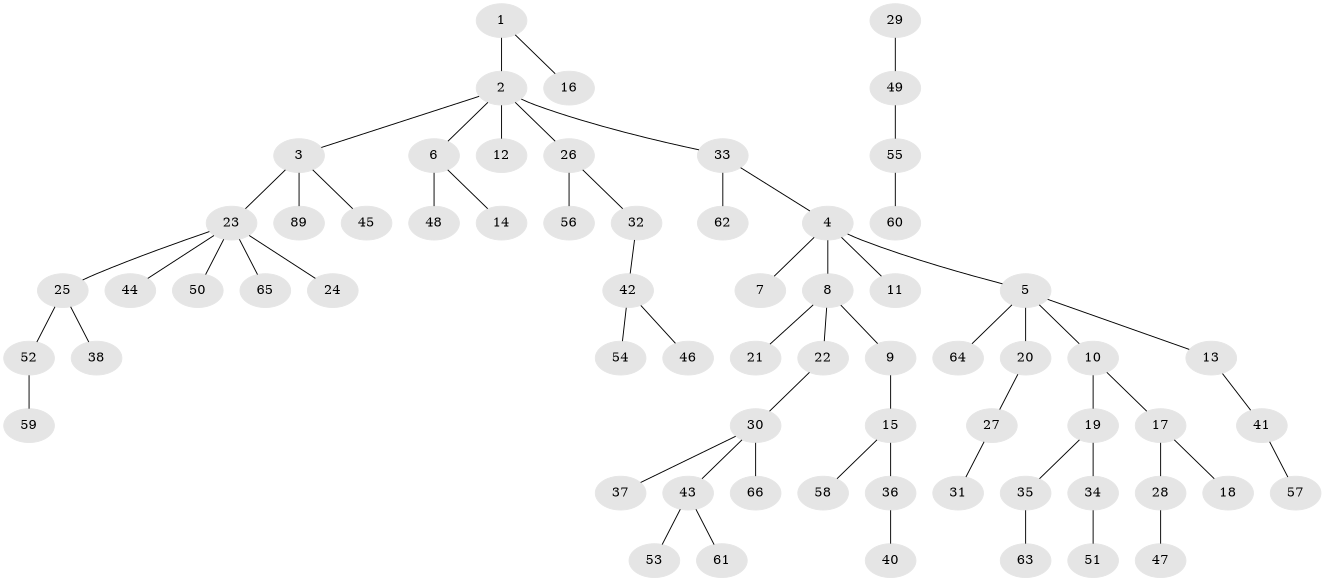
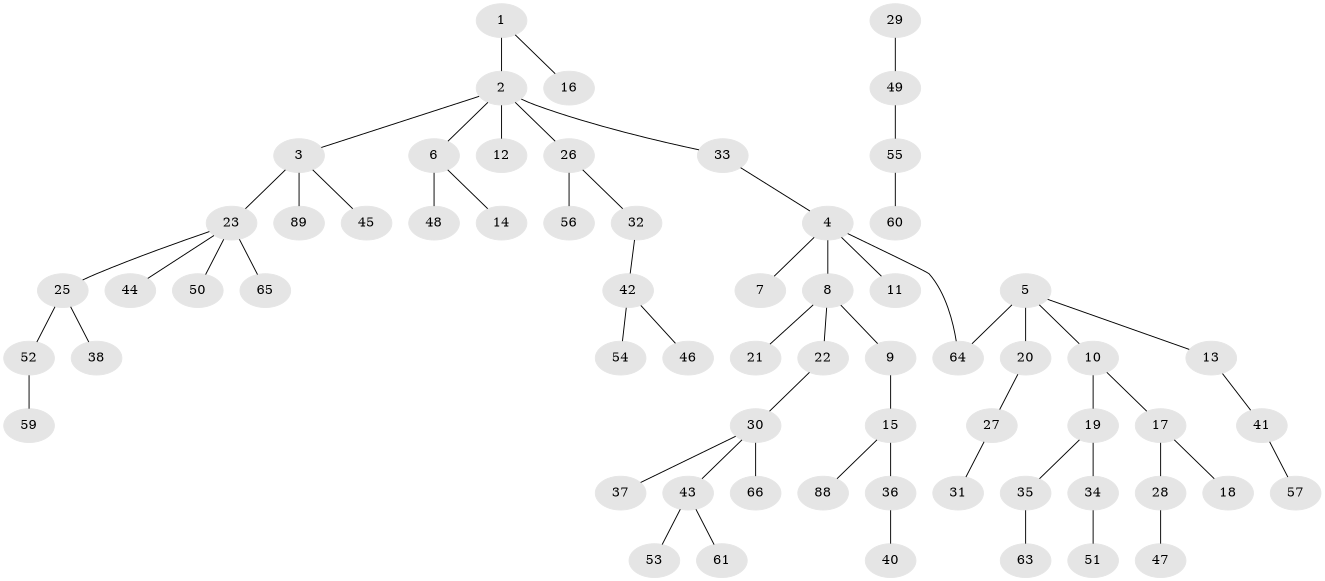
node "62": removed
edge "4" -- "5": now "4" -- "64"
node "24": removed
node "58": label "58" -> "88"
